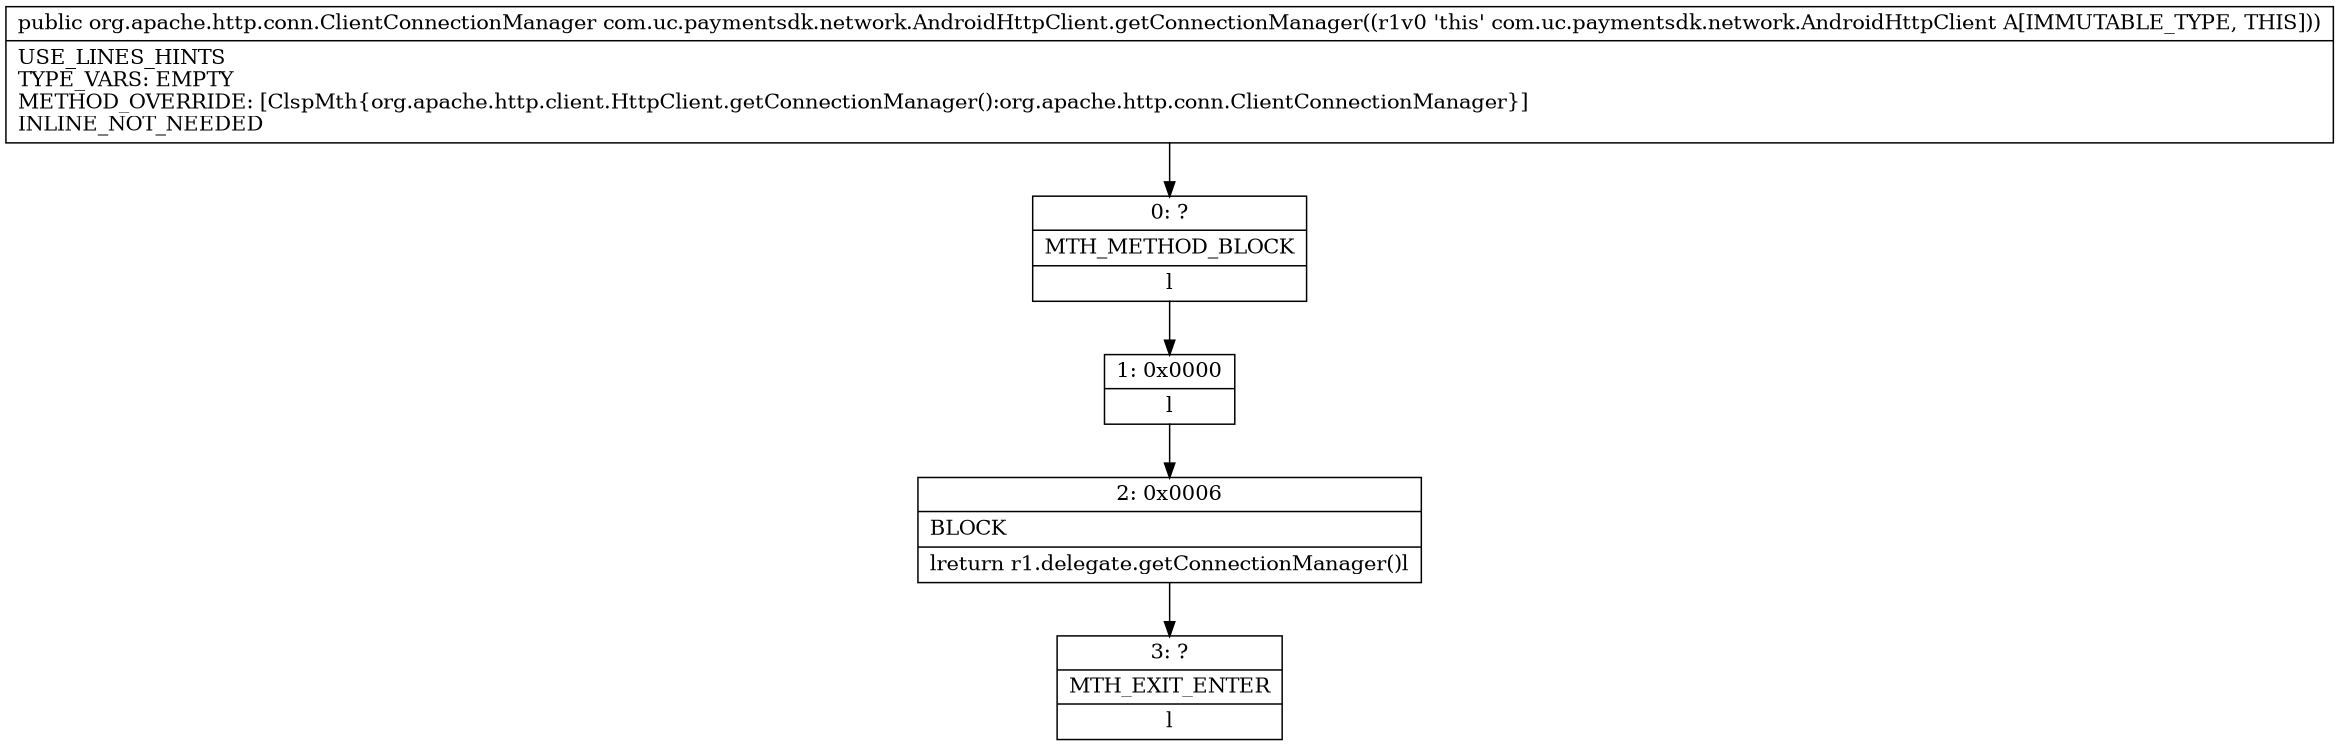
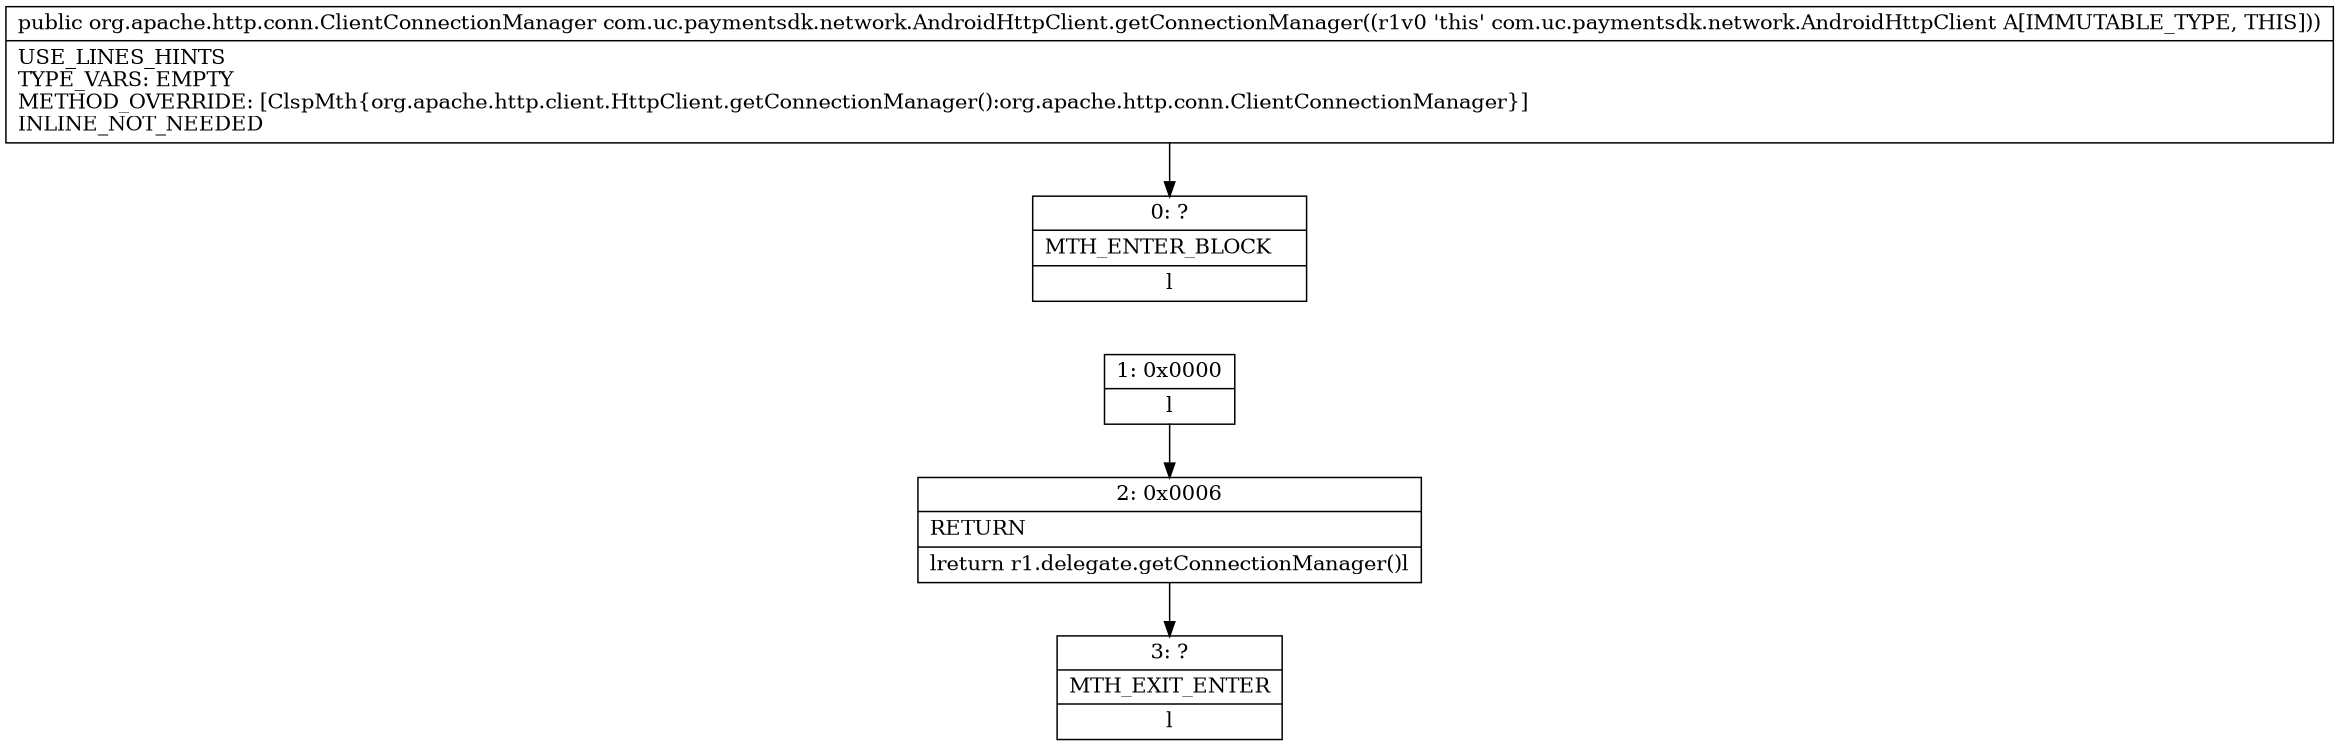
node "0: ?": text "MTH_METHOD_BLOCK" -> "MTH_ENTER_BLOCK"
edge "0: ?" -> "1: 0x0000": removed
node "2: 0x0006": text "BLOCK" -> "RETURN"
